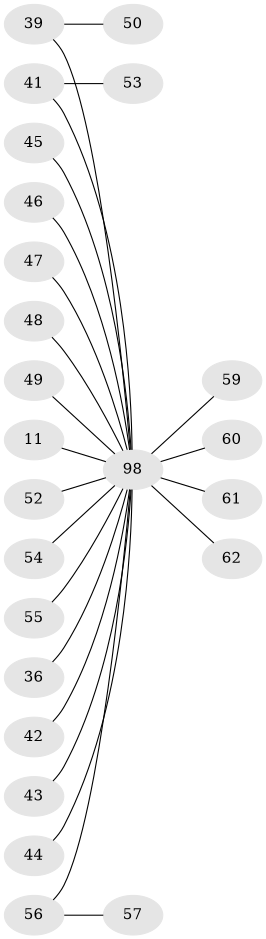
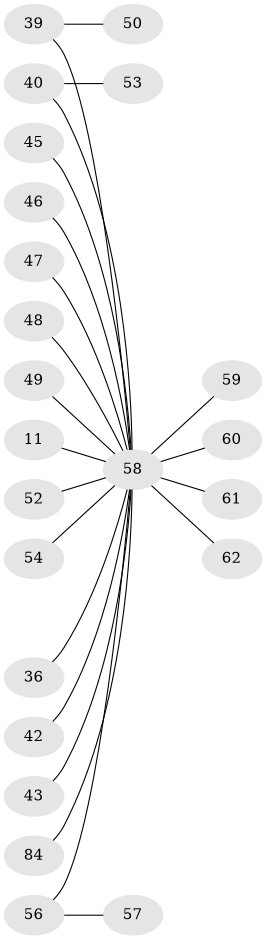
node "41": label "41" -> "40"
node "98": label "98" -> "58"
node "55": removed
node "44": label "44" -> "84"
